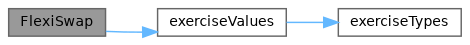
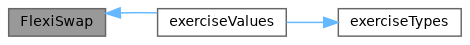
edge "FlexiSwap" -> "exerciseValues": reversed
